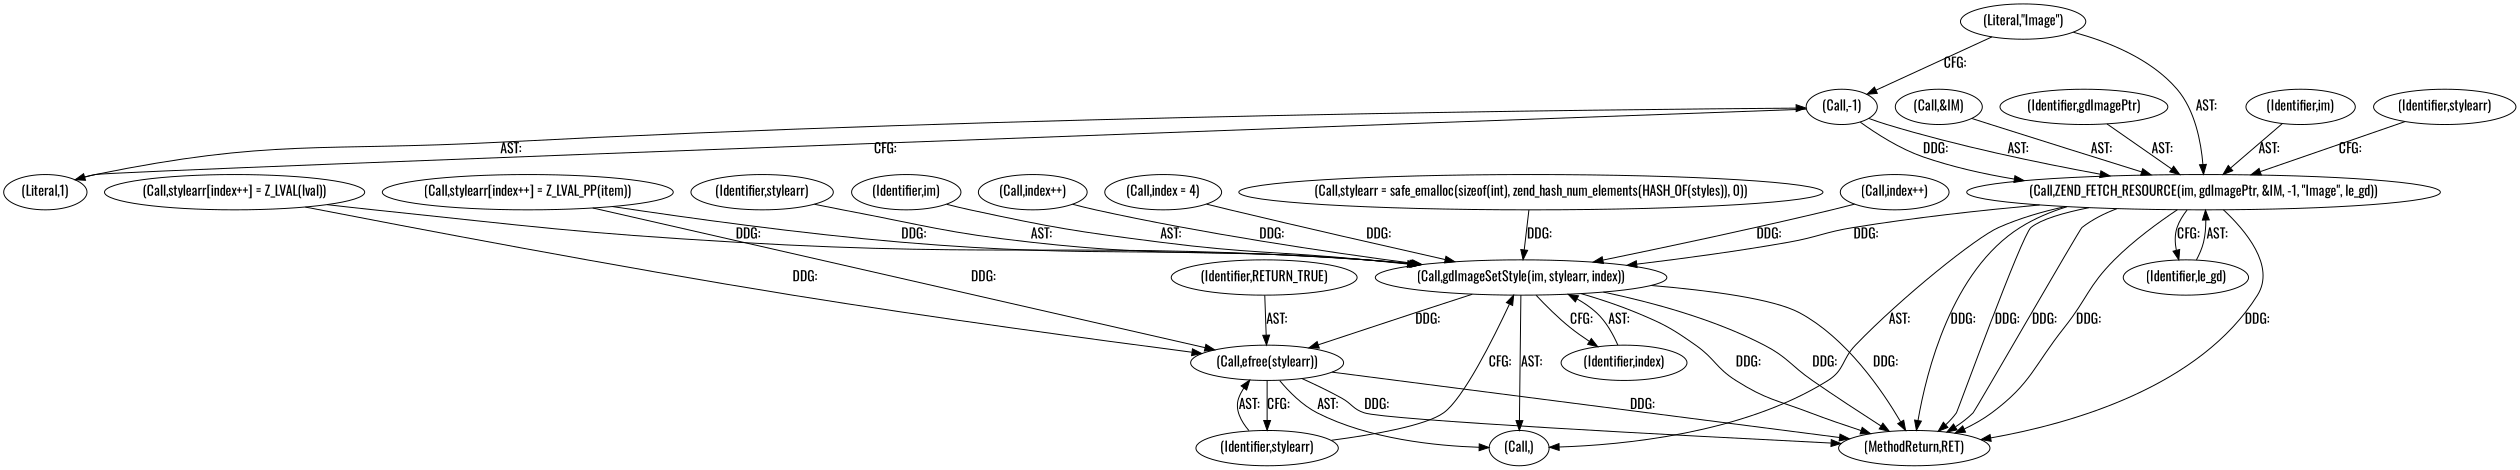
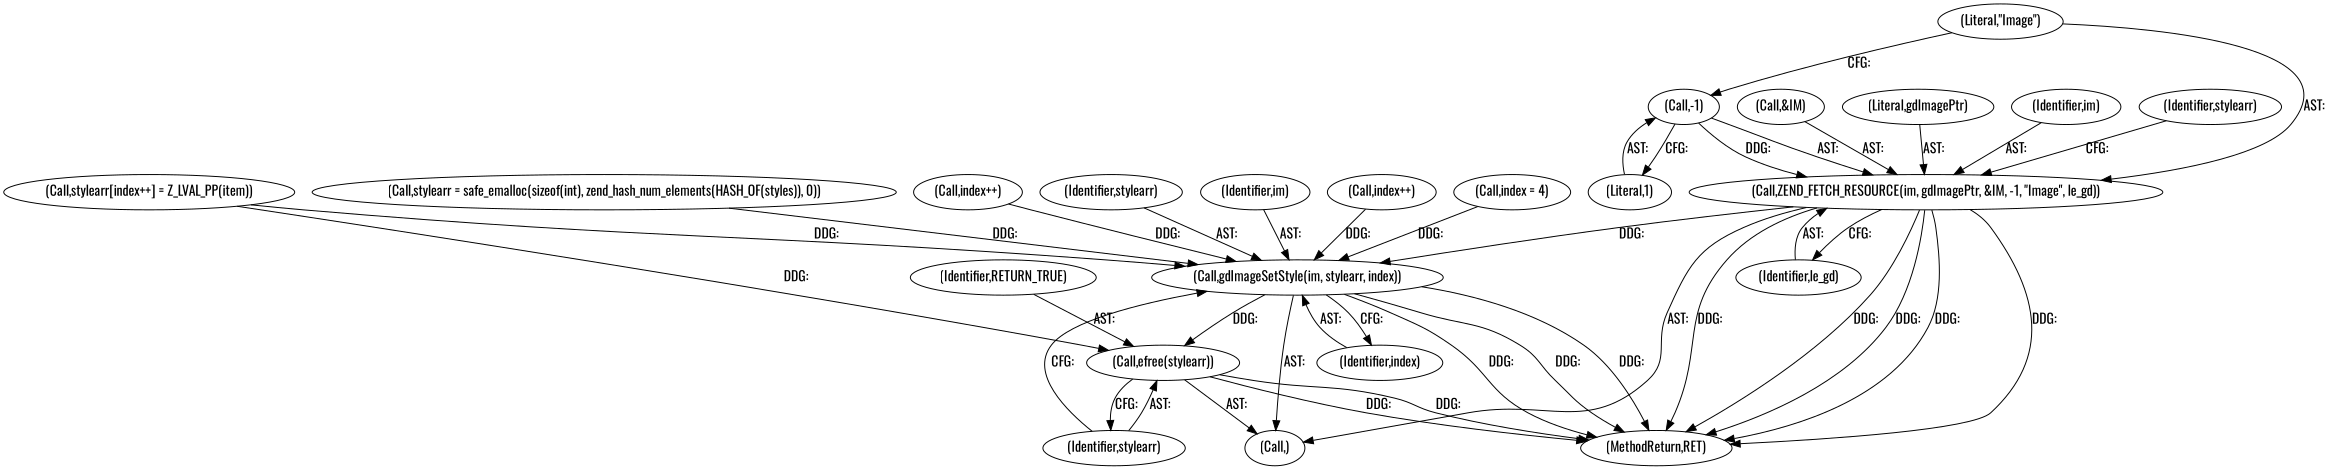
node "(Identifier,gdImagePtr)": label "(Identifier,gdImagePtr)" -> "(Literal,gdImagePtr)"
node "(Call,stylearr[index++] = Z_LVAL(lval))": removed
